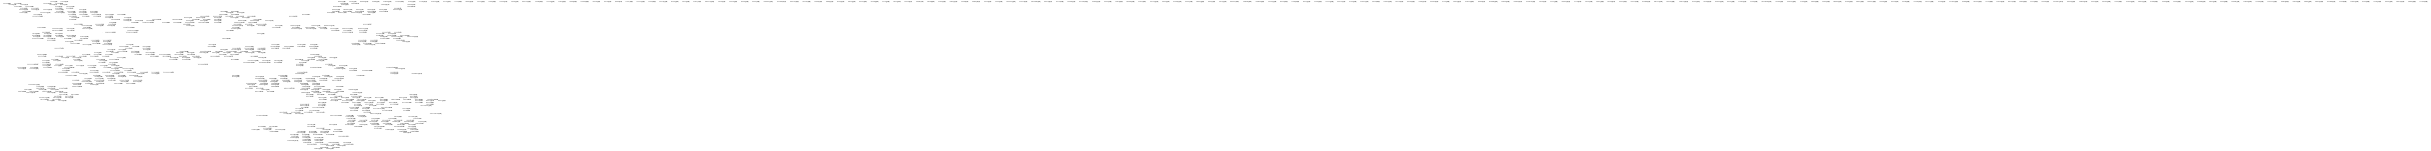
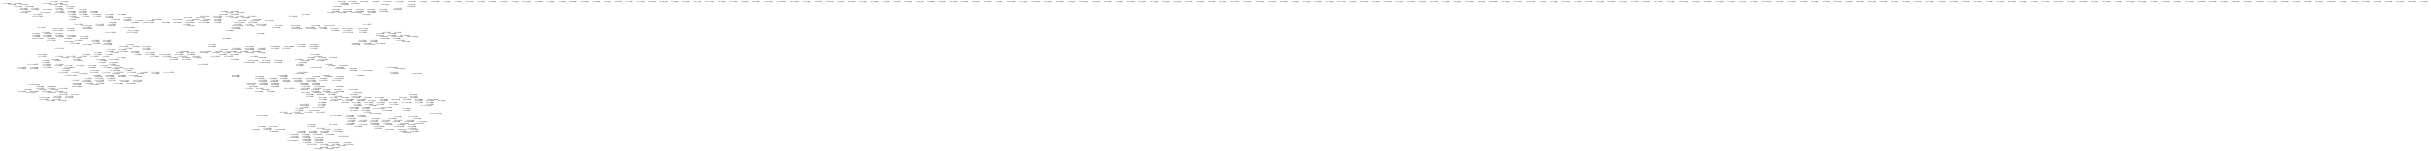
node "011101011101011011011100_17-42_COV:9_LEN:24": removed
